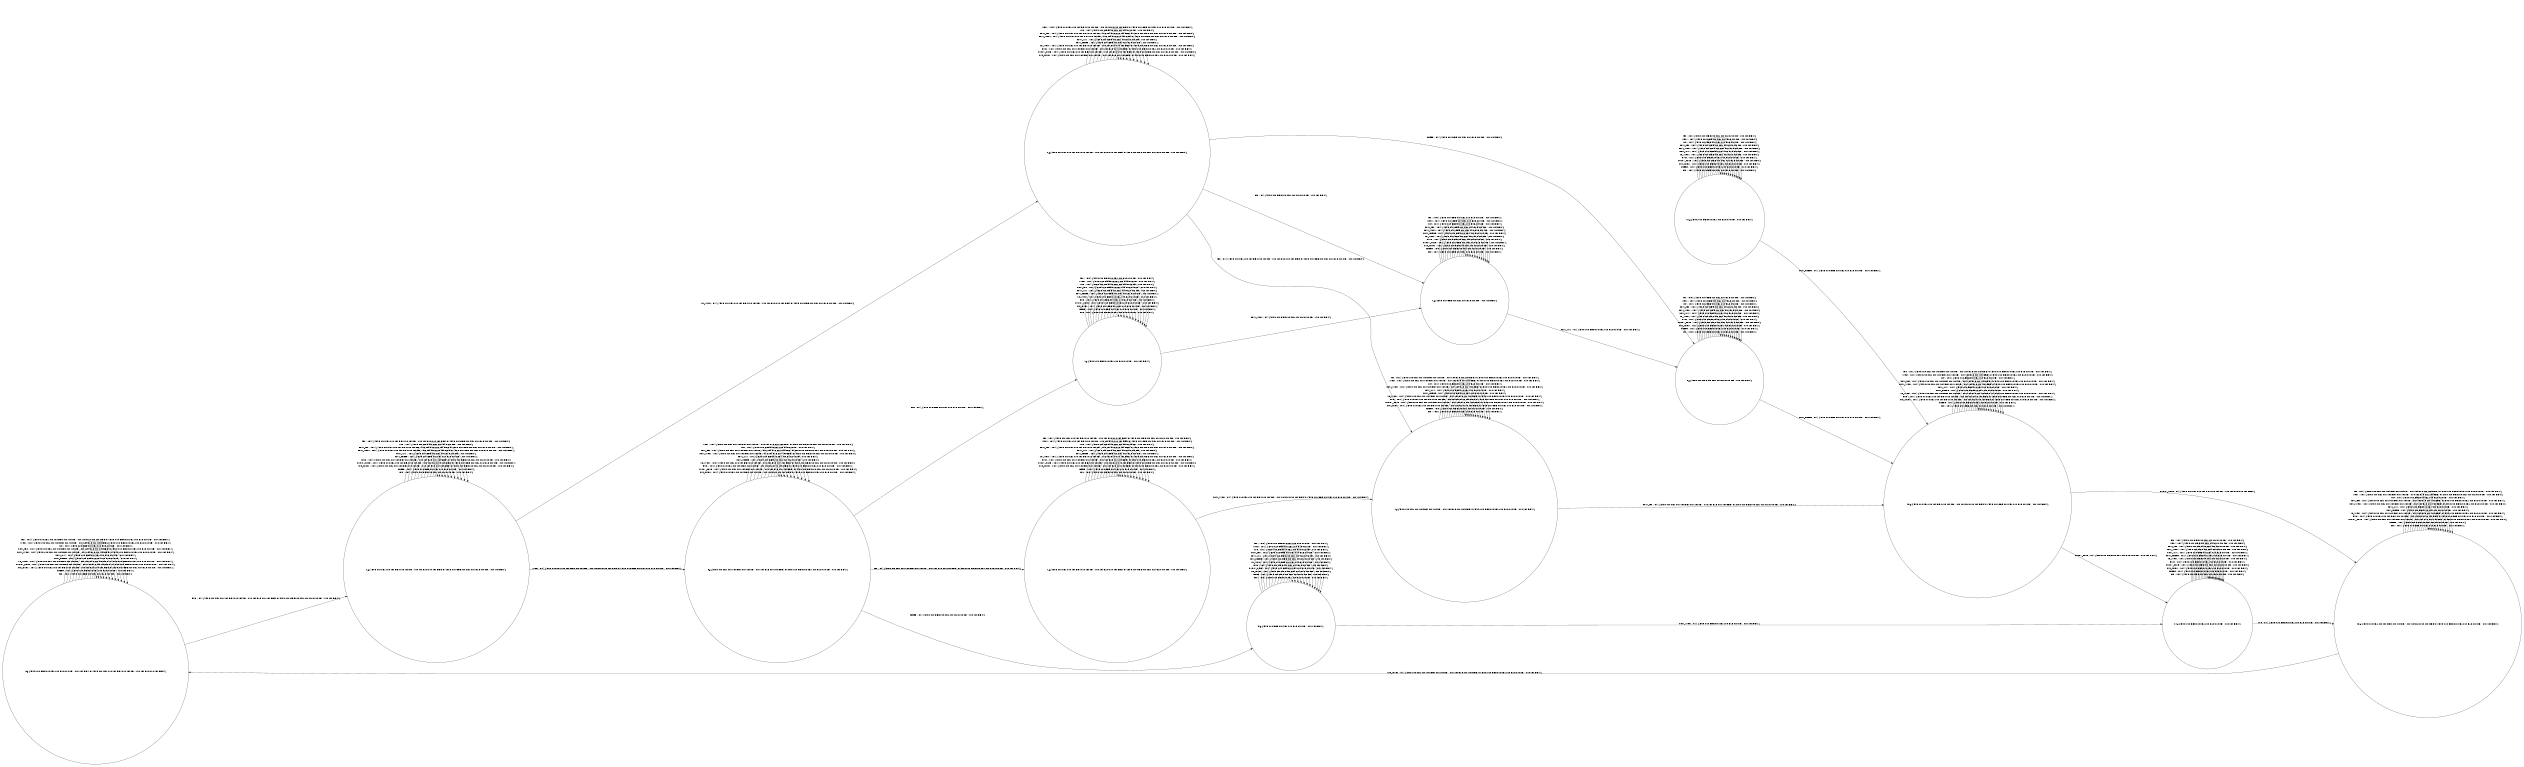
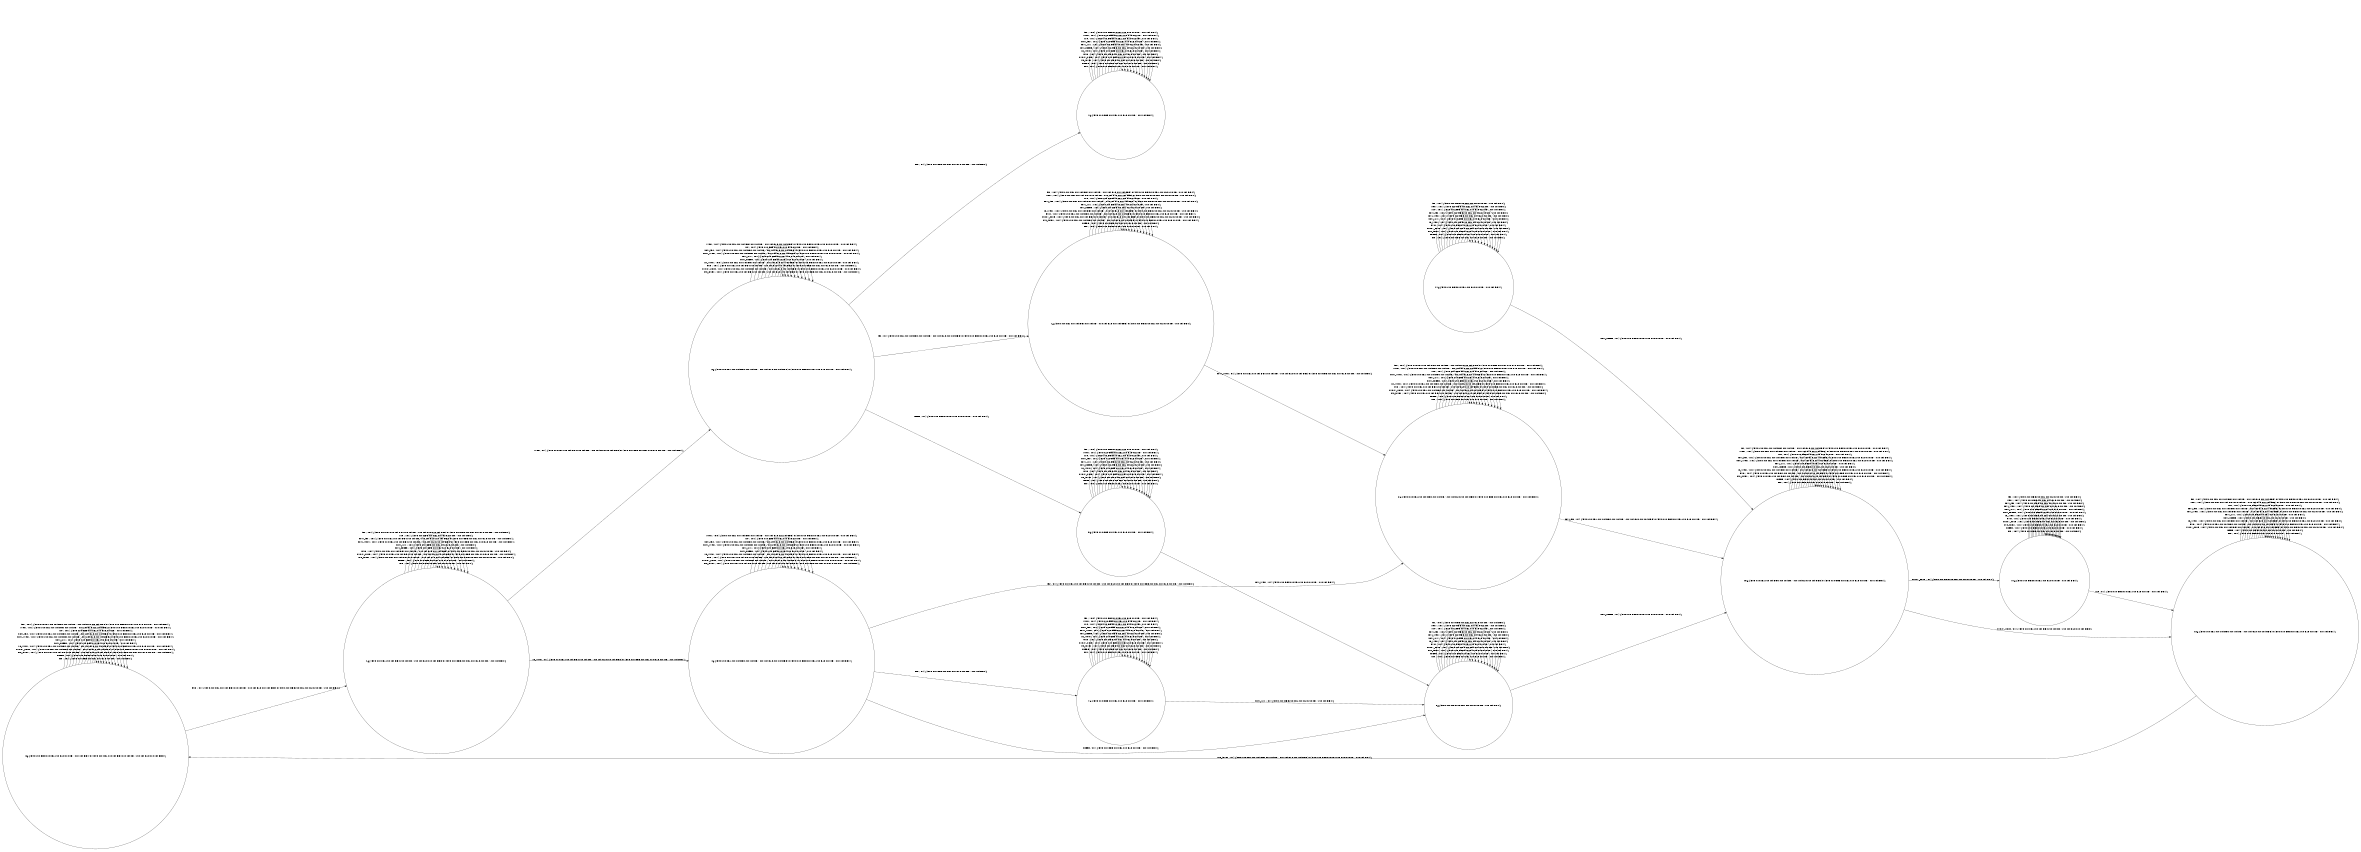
edge "4@[((EUR and COF and TEA and CAP and TON and not DOL))]" -> "7@[((EUR and COF and TEA and CAP and TON and not DOL))]": removed, label "pour_sugar / ok() [((EUR and COF and TEA and CAP and TON and not DOL))]"
edge "5@[((EUR and COF and TEA and CAP and TON and not DOL))]" -> "12@[((EUR and COF and TEA and CAP and TON and not DOL))]": now "5@[((EUR and COF and TEA and CAP and TON and not DOL))]" -> "8@[((EUR and COF and TEA and CAP and TON and not DOL))]"
